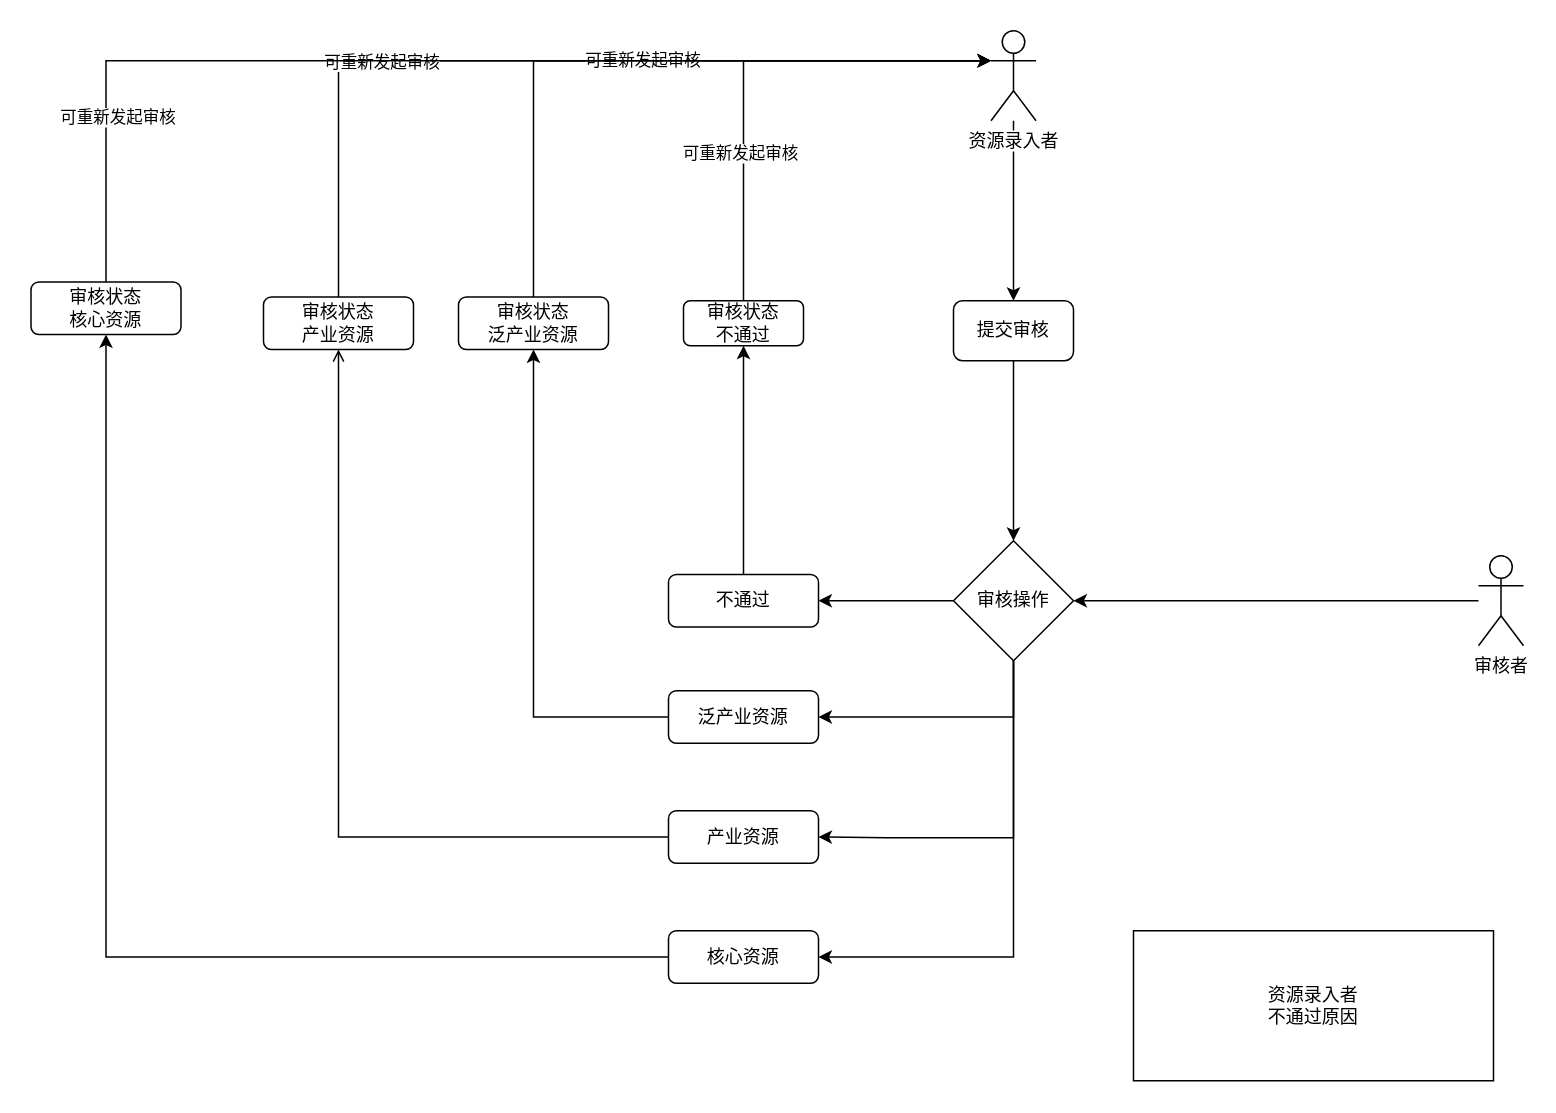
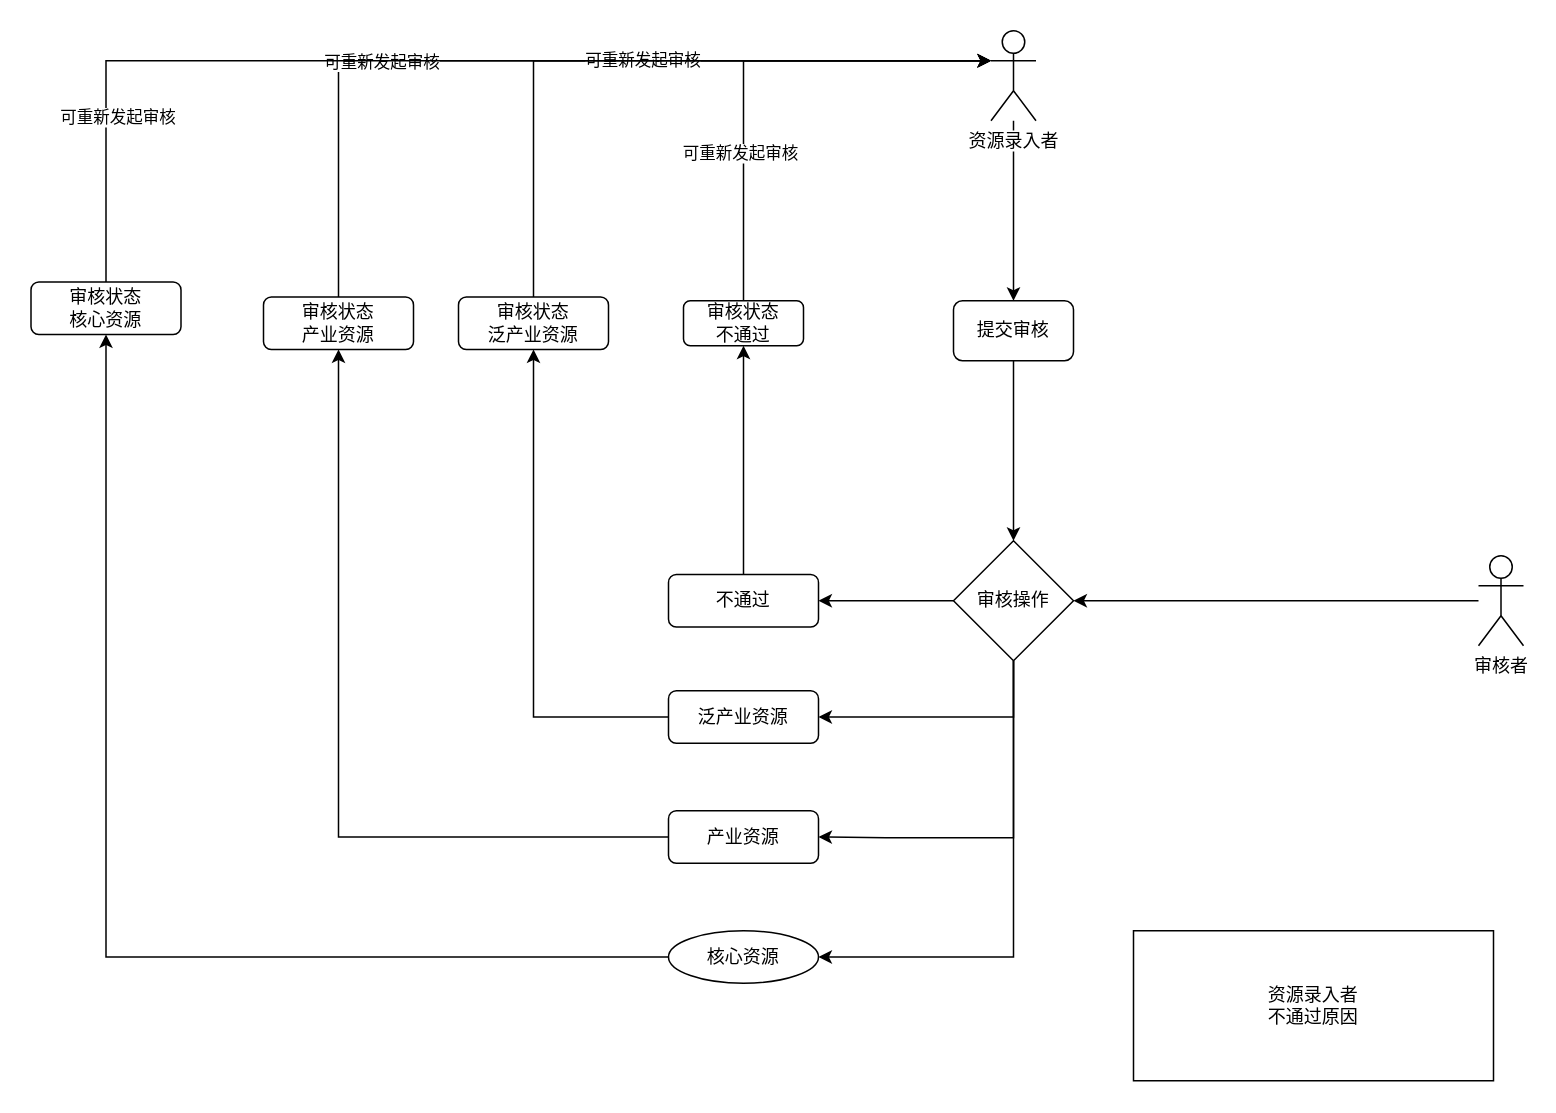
edge "产业资源" -> "审核状态 产业资源": arrowhead open -> classic
node "核心资源": shape rounded rectangle -> ellipse
